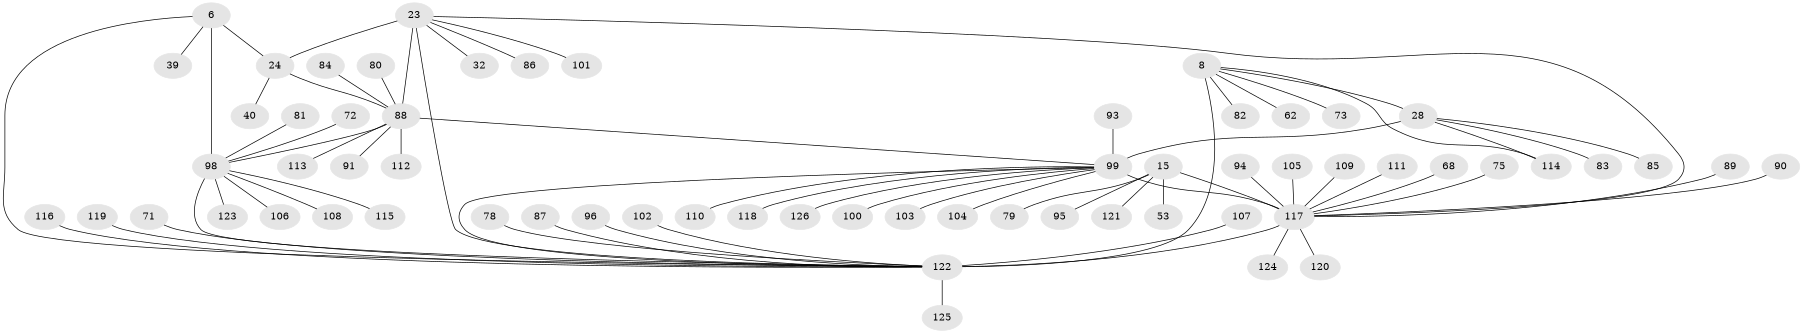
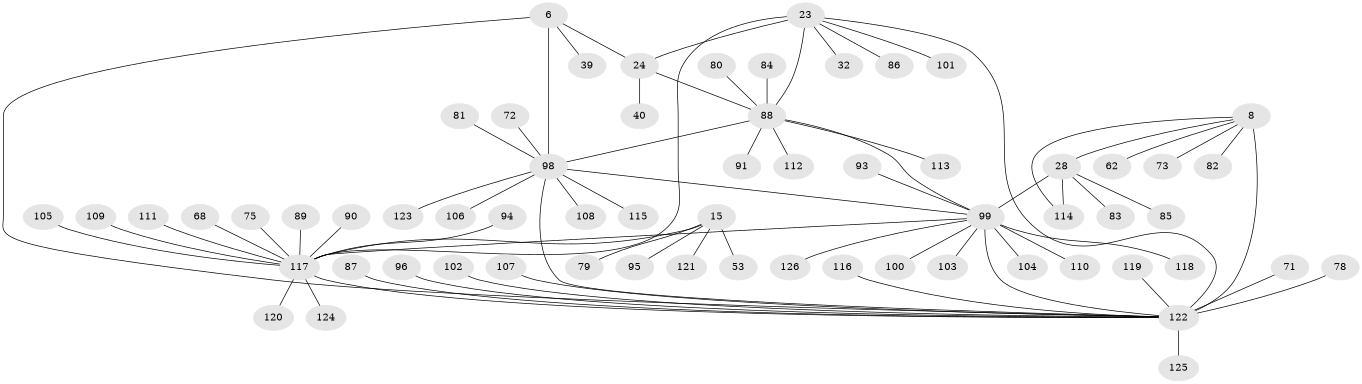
edge "98" -- "99": added
